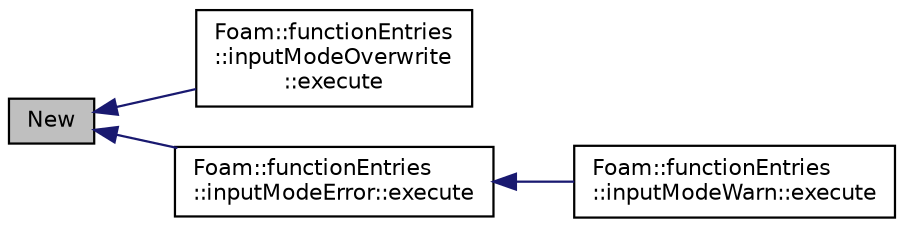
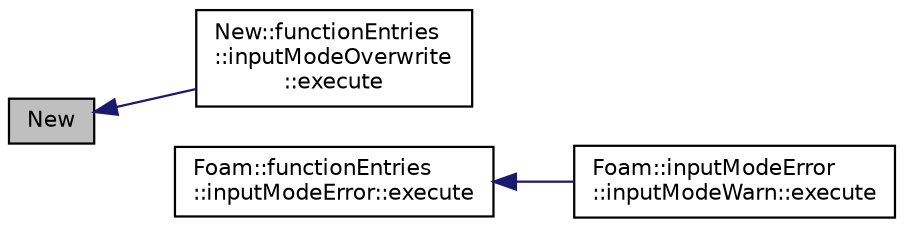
node "Foam::functionEntries ::inputModeOverwrite ::execute": label "Foam::functionEntries ::inputModeOverwrite ::execute" -> "New::functionEntries ::inputModeOverwrite ::execute"
edge "Foam::functionEntries ::inputModeError::execute" -> "New": removed
node "Foam::functionEntries ::inputModeWarn::execute": label "Foam::functionEntries ::inputModeWarn::execute" -> "Foam::inputModeError ::inputModeWarn::execute"
